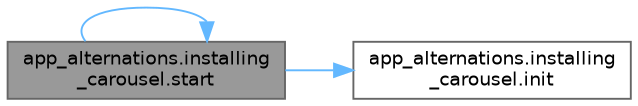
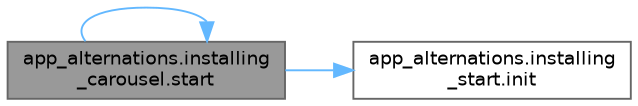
node "app_alternations.installing _carousel.init": label "app_alternations.installing _carousel.init" -> "app_alternations.installing _start.init"
